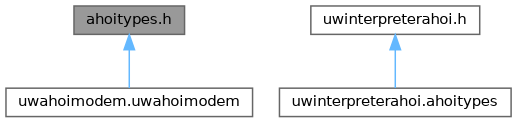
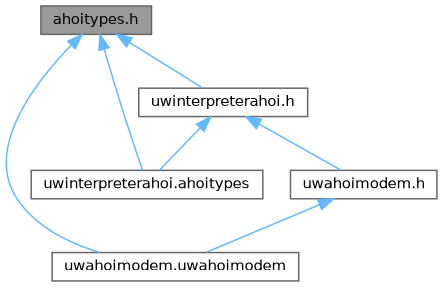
edge "uwinterpreterahoi.h" -> "ahoitypes.h": added
edge "uwinterpreterahoi.ahoitypes" -> "ahoitypes.h": added
node "uwahoimodem.h": added
